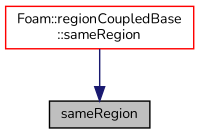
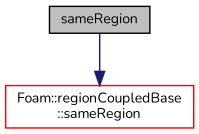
edge "Foam::regionCoupledBase ::sameRegion" -> "sameRegion": reversed
